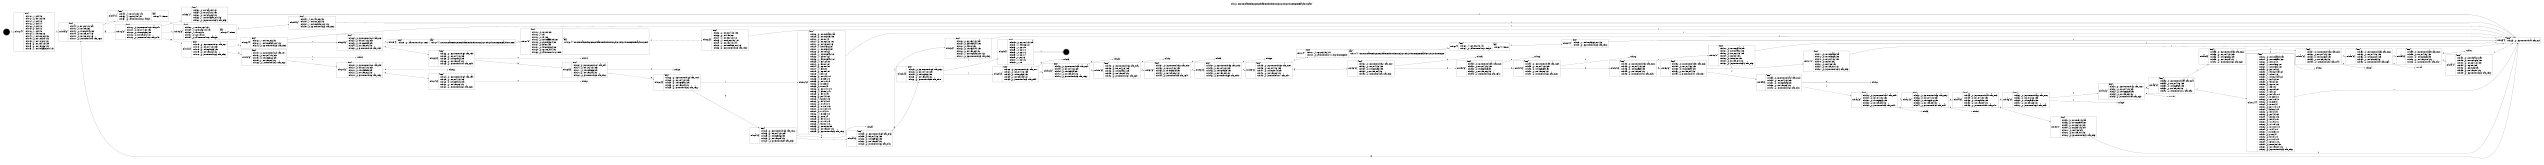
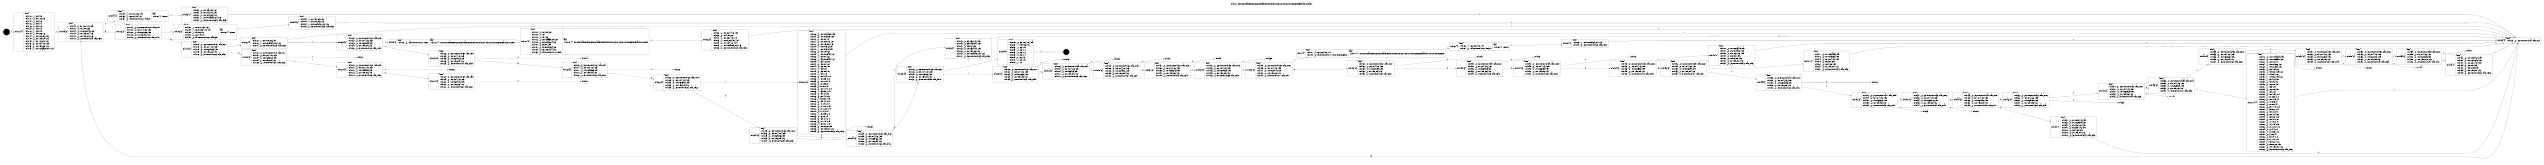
edge "0x4017c6 [22]" -> "0x401b5c [21]": now "0x401b4f [13]" -> "0x401b5c [21]"
